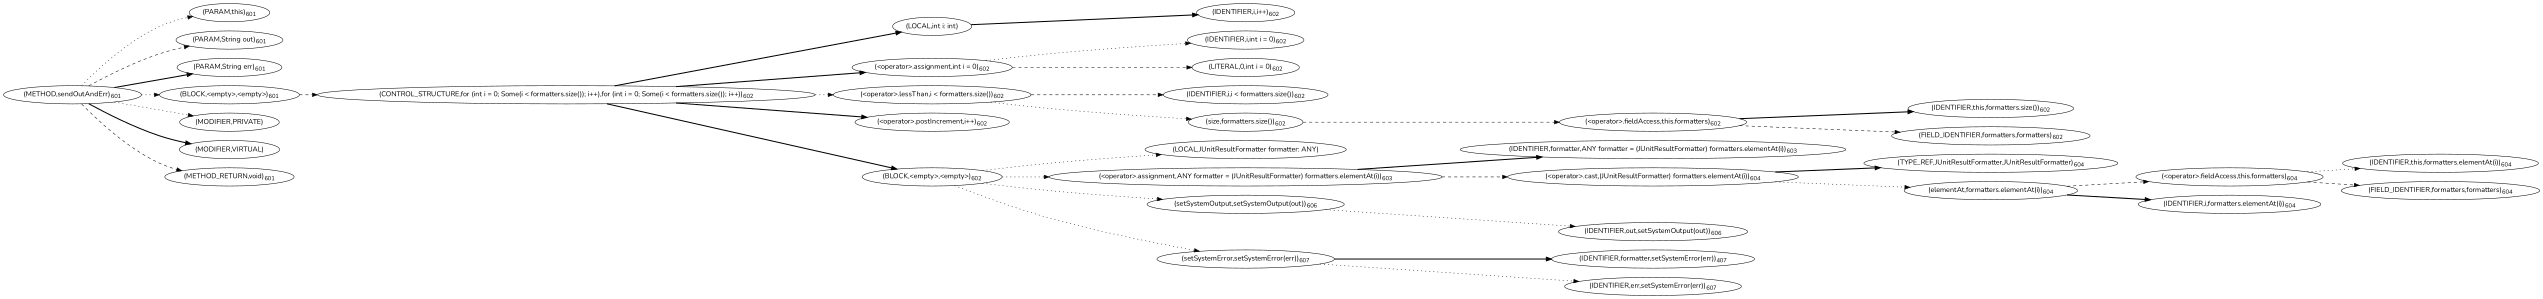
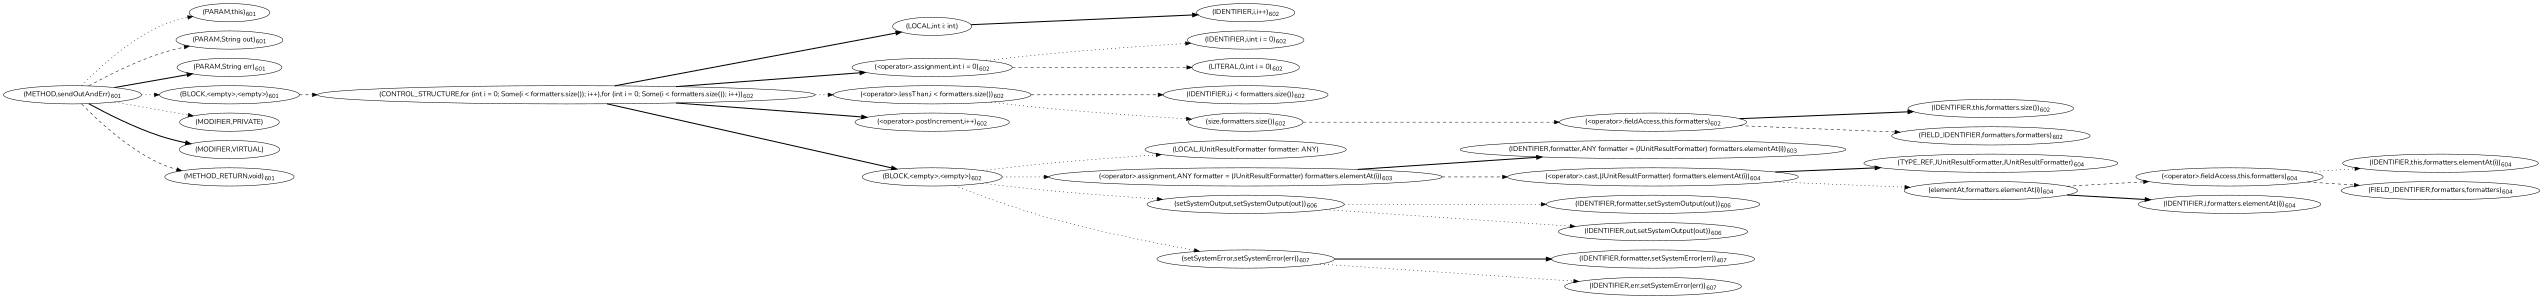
node "(IDENTIFIER,formatter,setSystemOutput(out))": added
